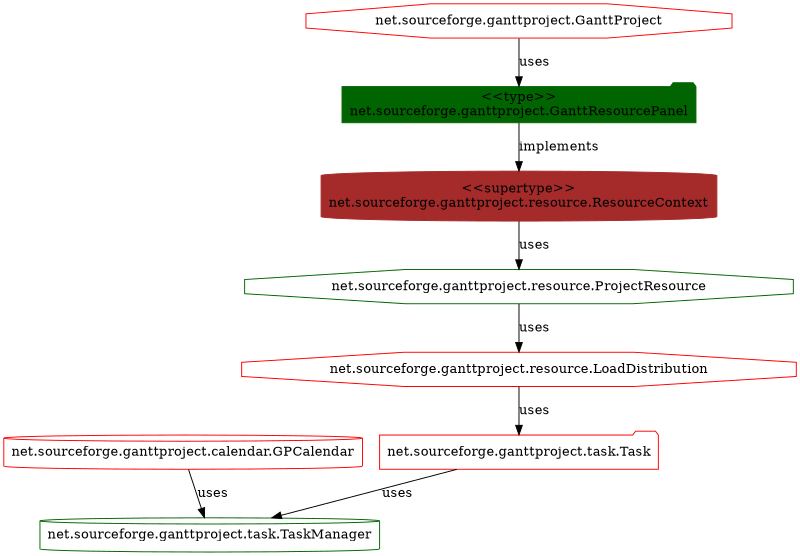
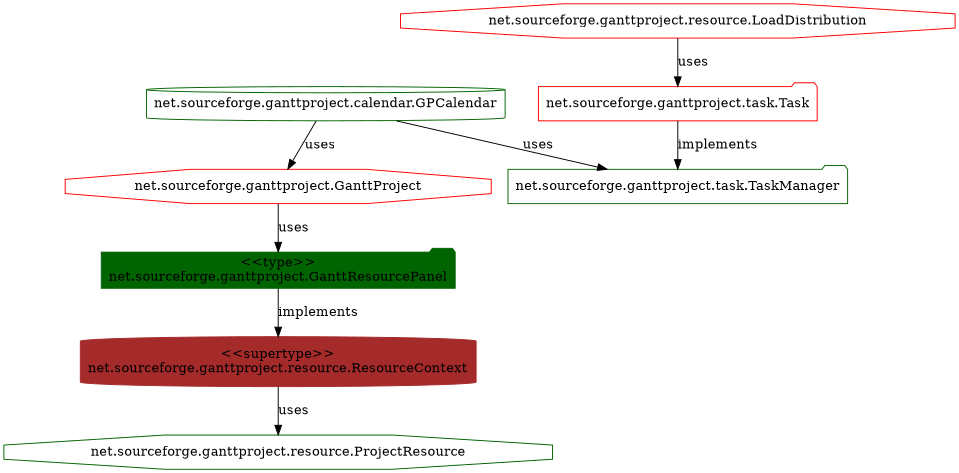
edge "net.sourceforge.ganttproject.calendar.GPCalendar" -> "net.sourceforge.ganttproject.GanttProject": added, label "uses"
edge "net.sourceforge.ganttproject.resource.ProjectResource" -> "net.sourceforge.ganttproject.resource.LoadDistribution": removed, label "uses"
node "net.sourceforge.ganttproject.calendar.GPCalendar": color red -> darkgreen
edge "net.sourceforge.ganttproject.task.Task" -> "net.sourceforge.ganttproject.task.TaskManager": label "uses" -> "implements"
node "net.sourceforge.ganttproject.task.TaskManager": shape cylinder -> folder
